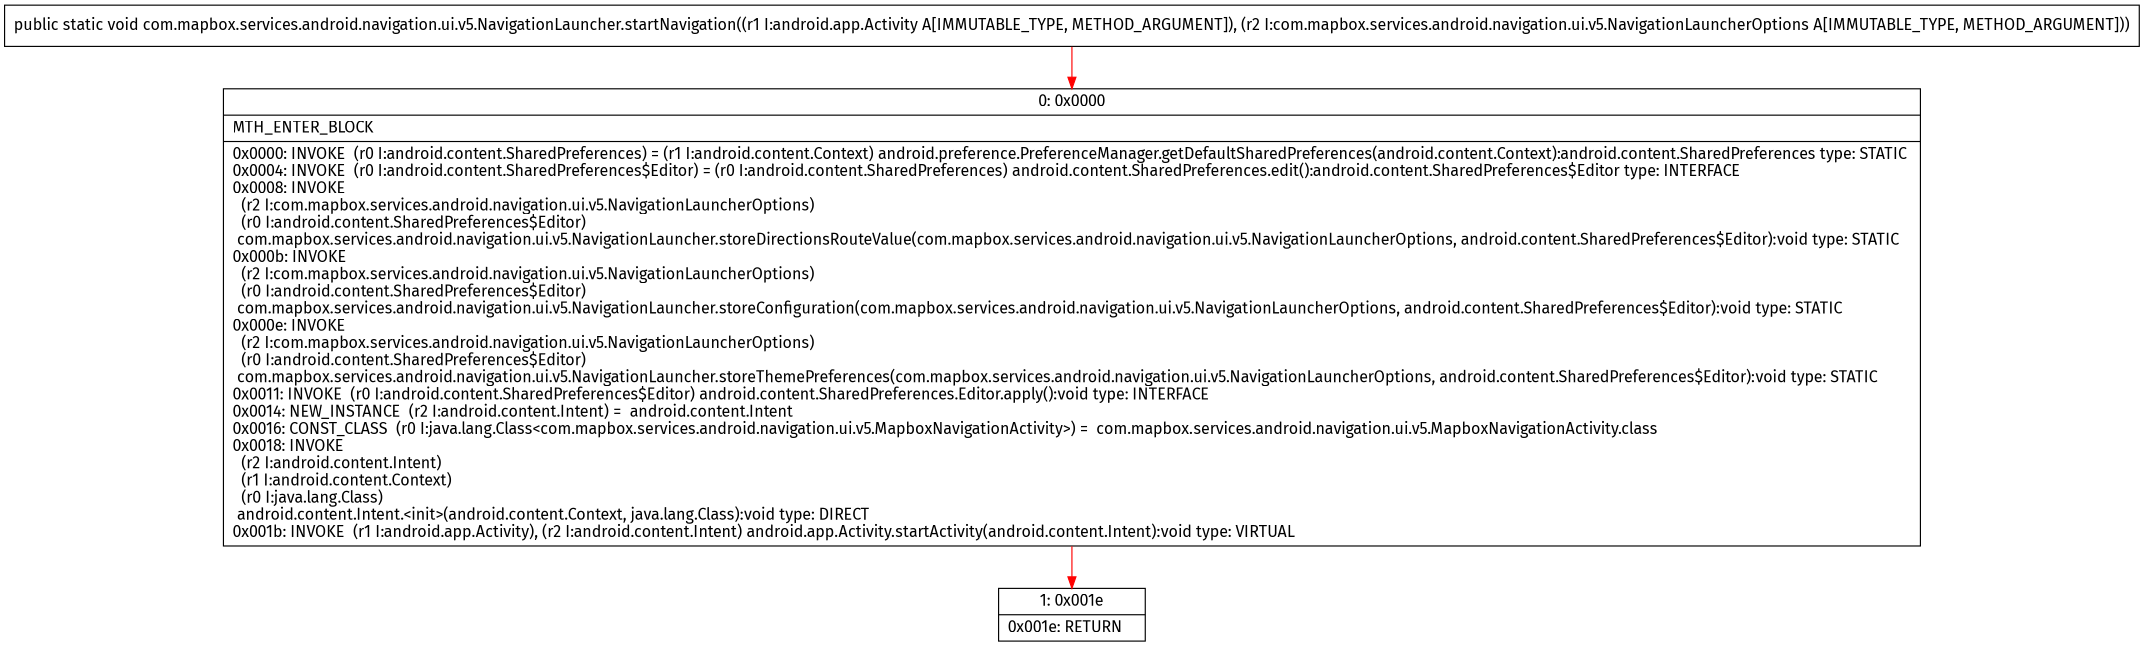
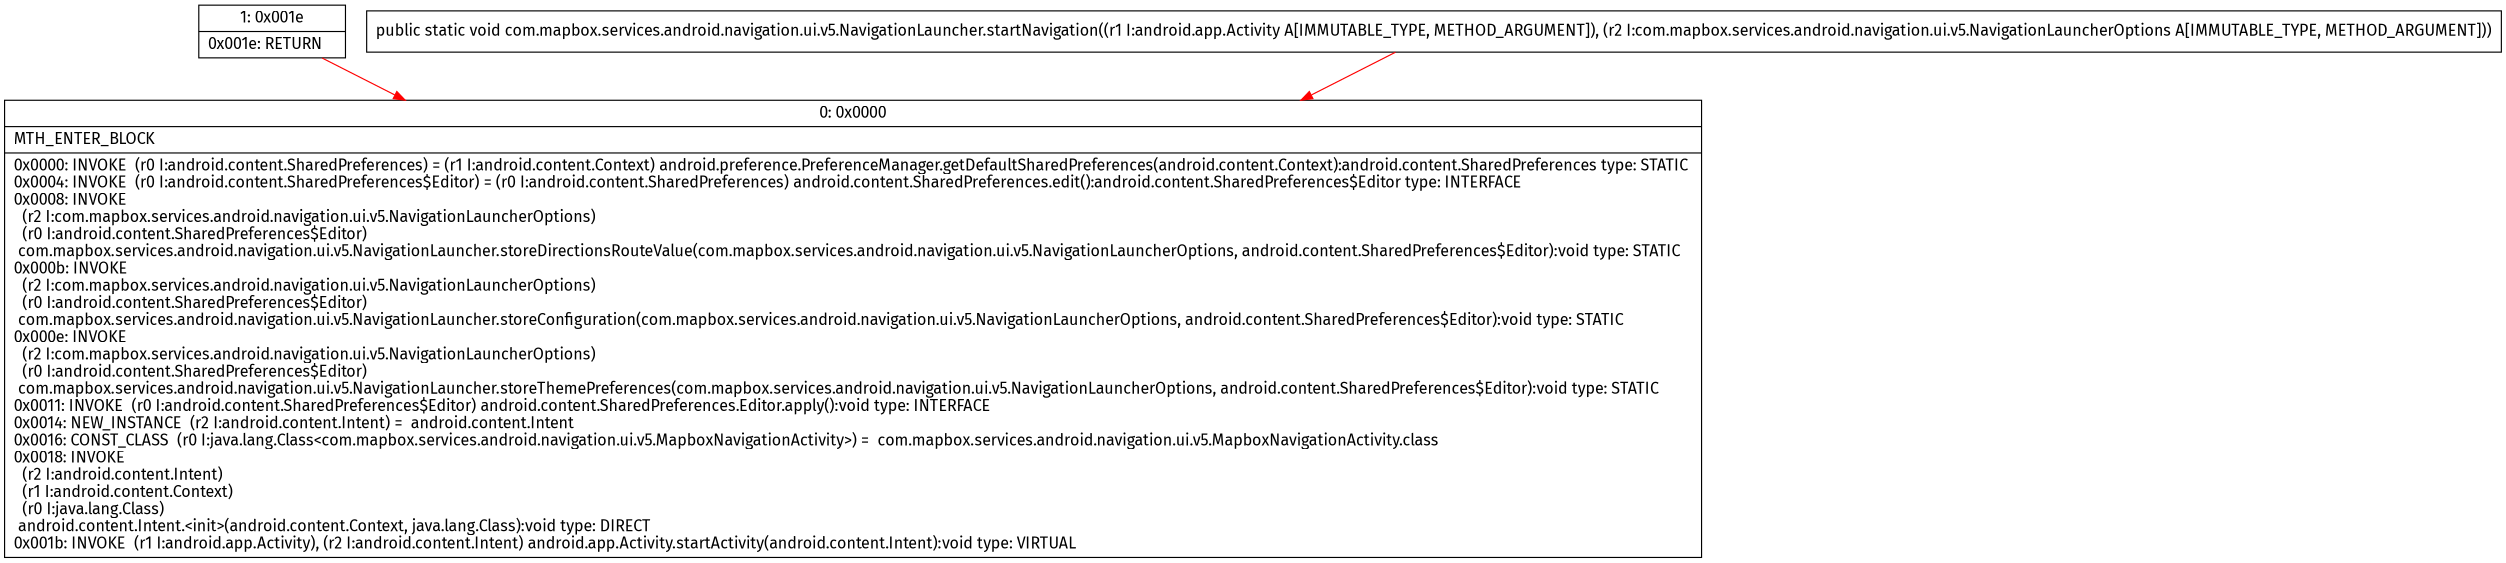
edge "0: 0x0000" -> "1: 0x001e": reversed
